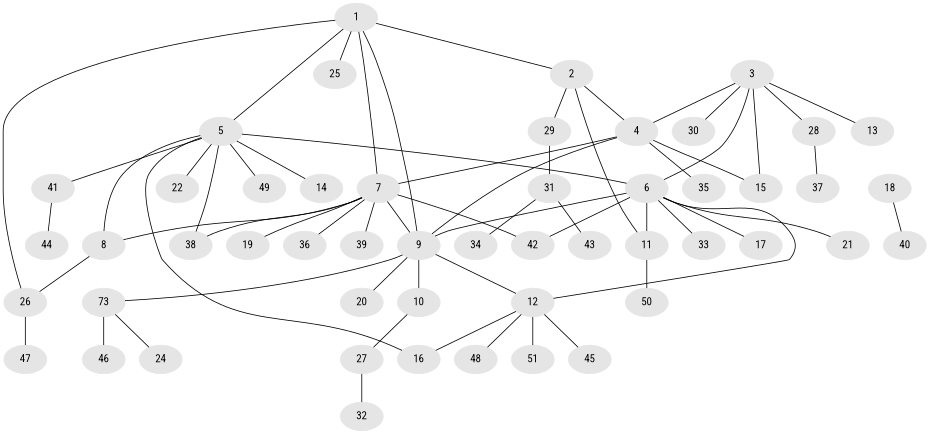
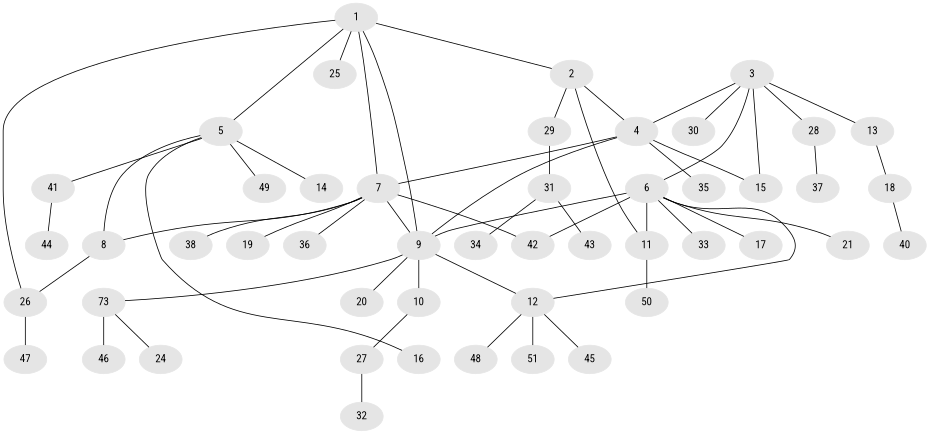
edge "5" -- "6": removed
edge "13" -- "18": added
node "22": removed
edge "5" -- "38": removed
node "39": removed
edge "12" -- "16": removed
